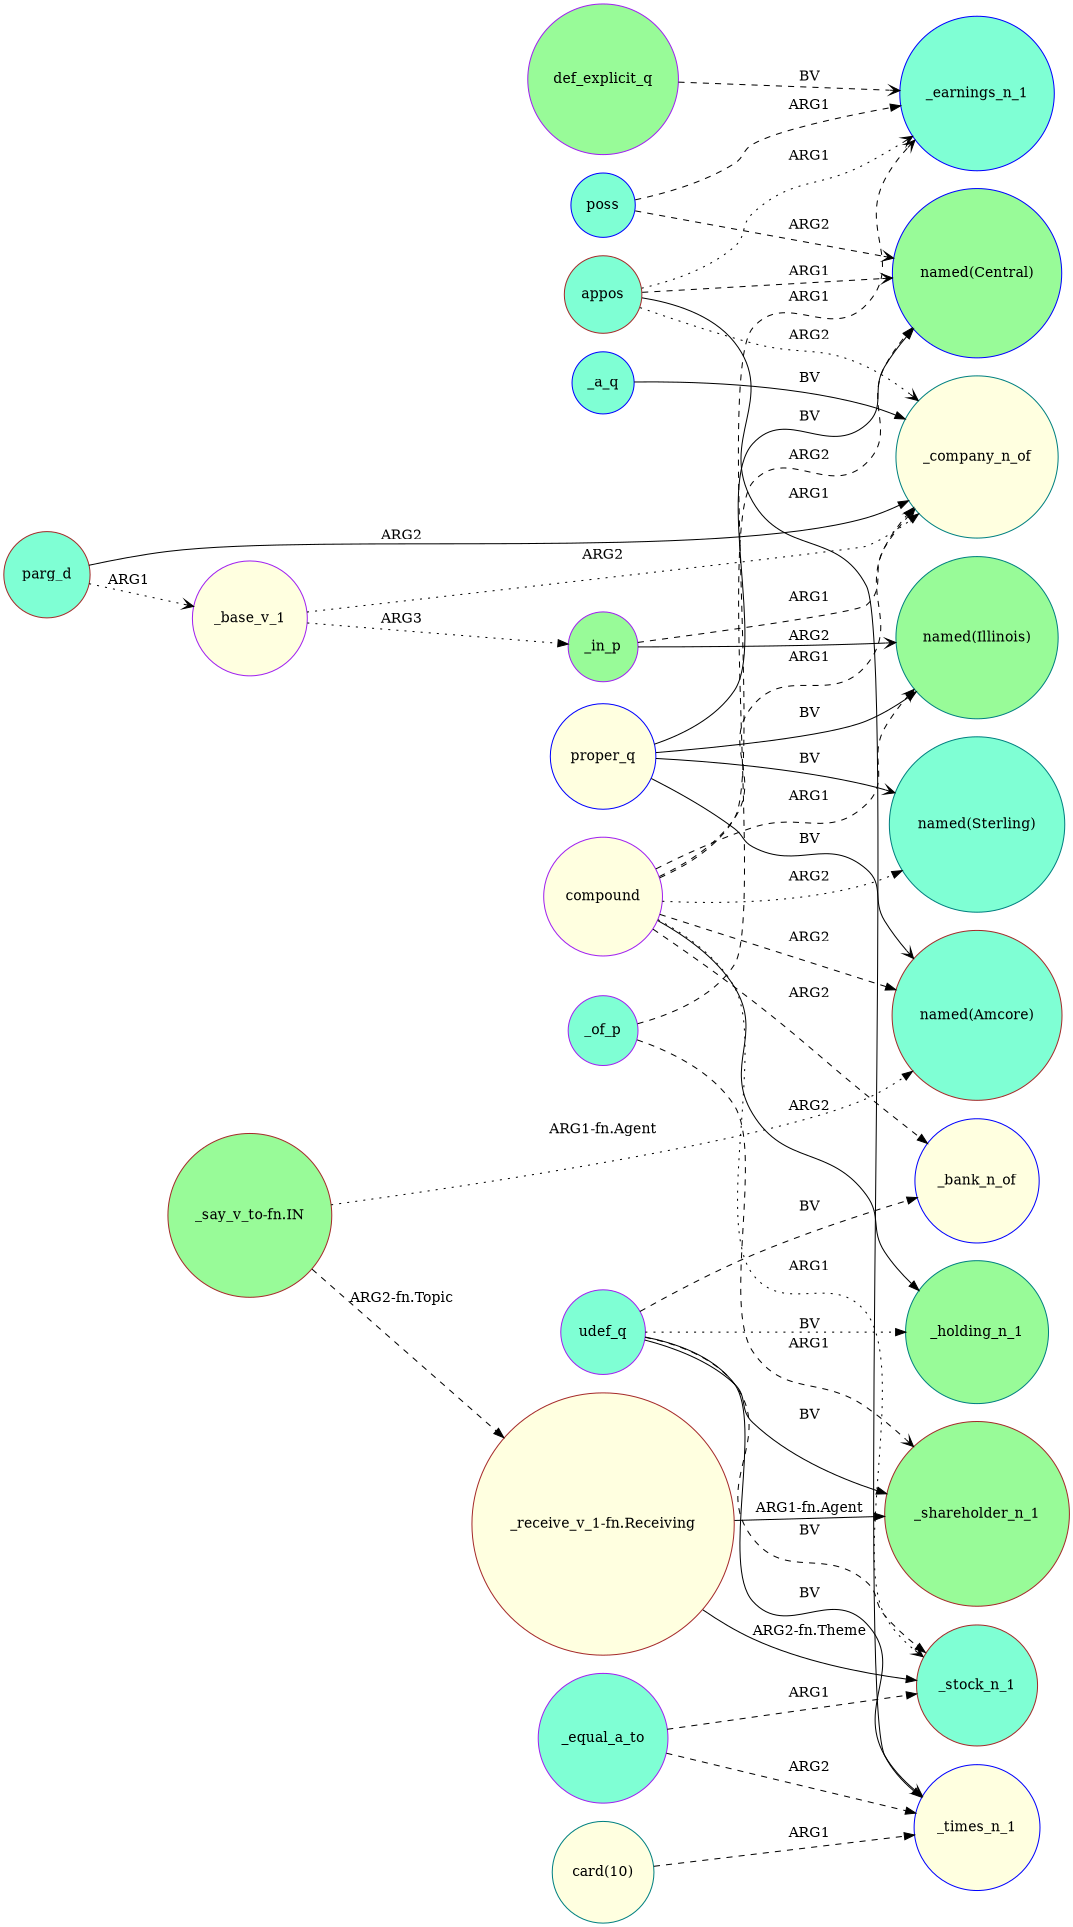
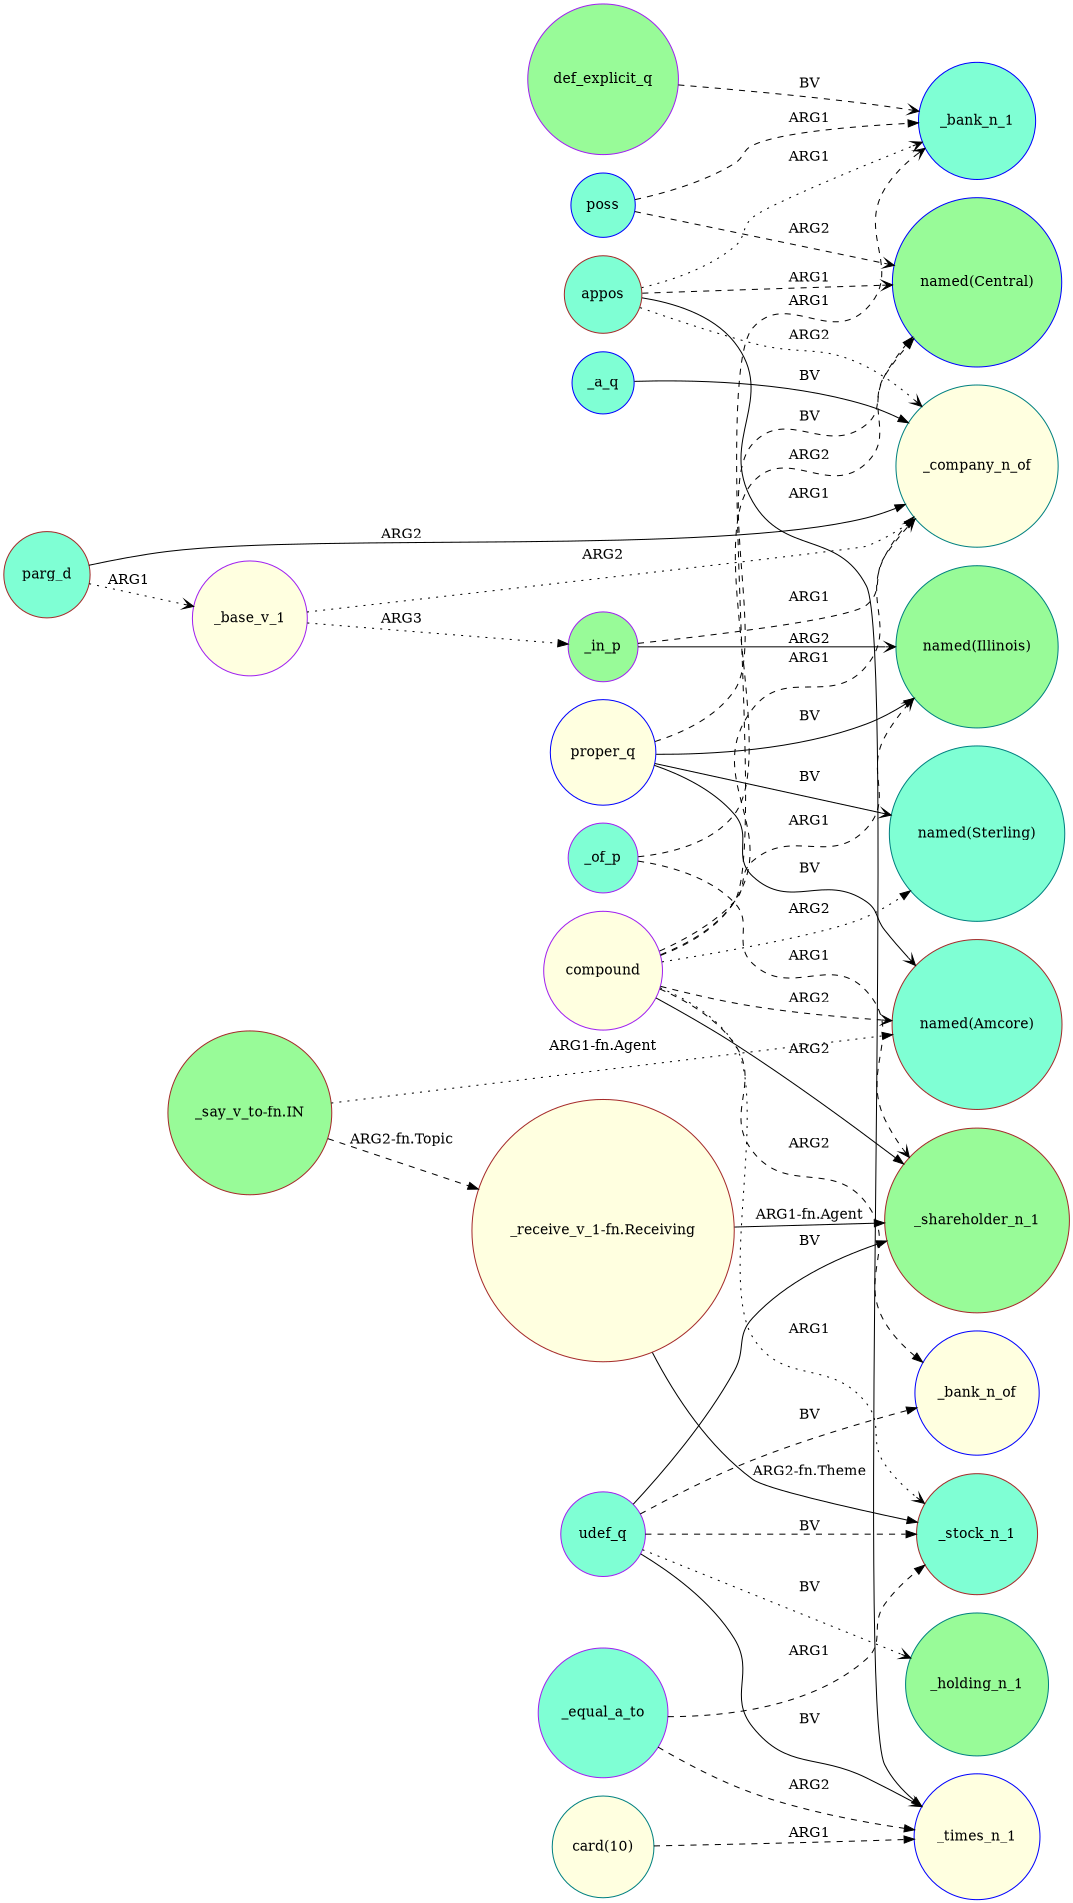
node "_earnings_n_1": label "_earnings_n_1" -> "_bank_n_1"
edge "proper_q" -> "named(Central)": style solid -> dashed
edge "compound" -> "named(Amcore)": arrowhead normal -> vee
edge "compound" -> "_holding_n_1": now "compound" -> "_shareholder_n_1"
edge "udef_q" -> "_holding_n_1": arrowhead normal -> vee
